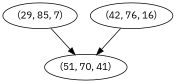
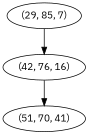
edge "(29, 85, 7)" -> "(51, 70, 41)": now "(29, 85, 7)" -> "(42, 76, 16)"
